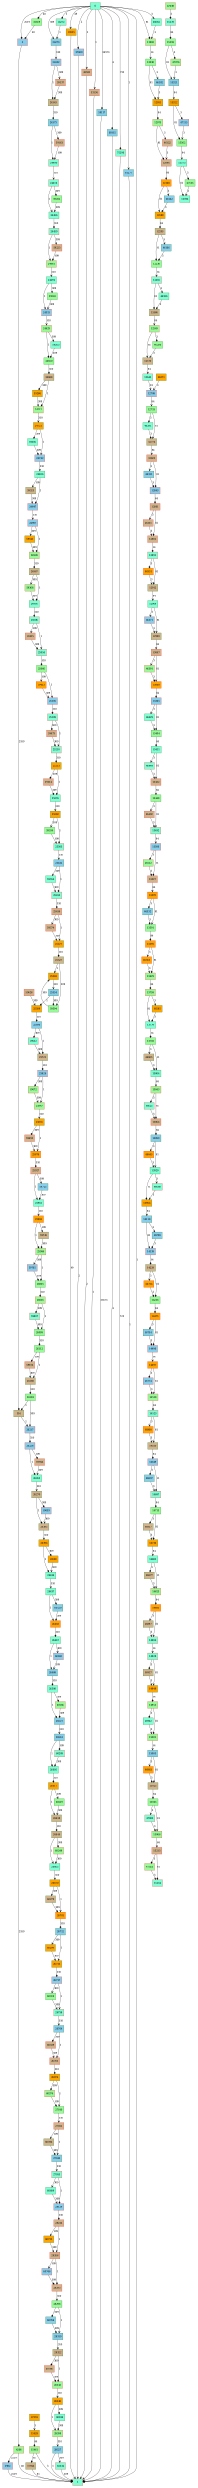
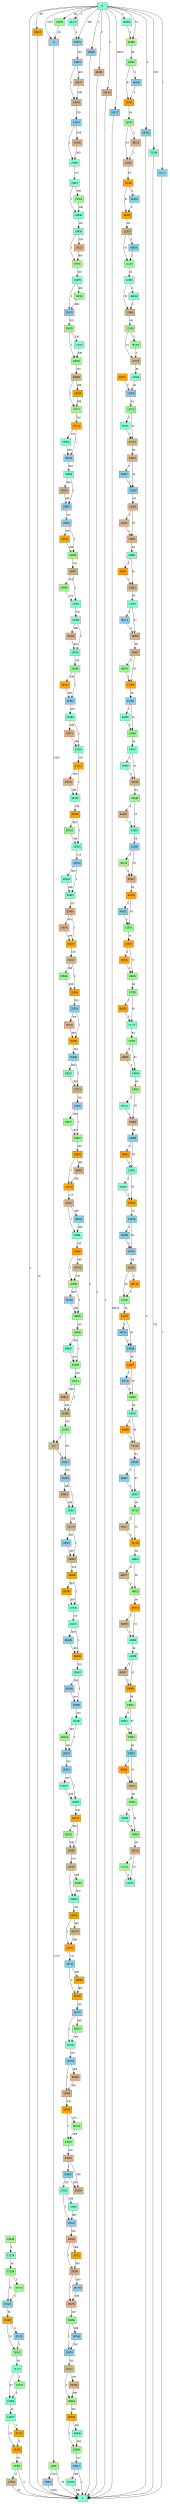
edge "25554" -> "59594": now "25554" -> "59628"
node "59672": color red -> darkgreen
edge "60394" -> "27043": reversed
node "15407": added
